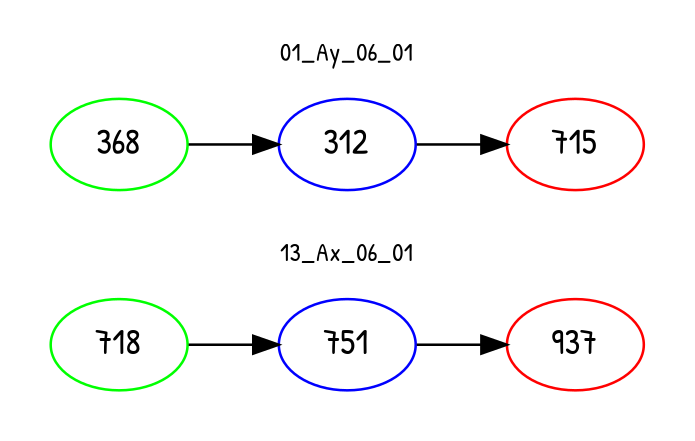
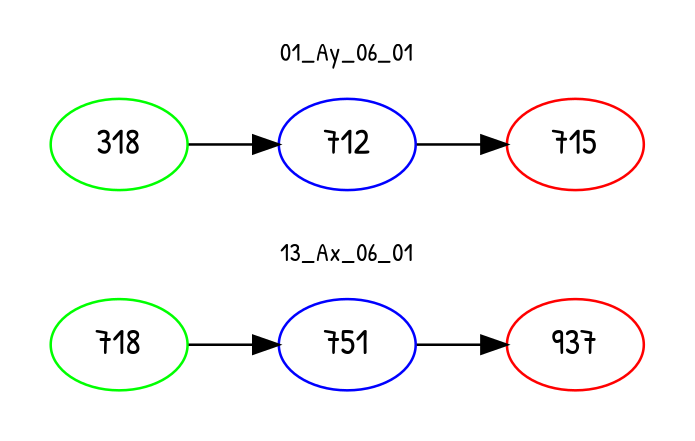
node "368": label "368" -> "318"
node "312": label "312" -> "712"
